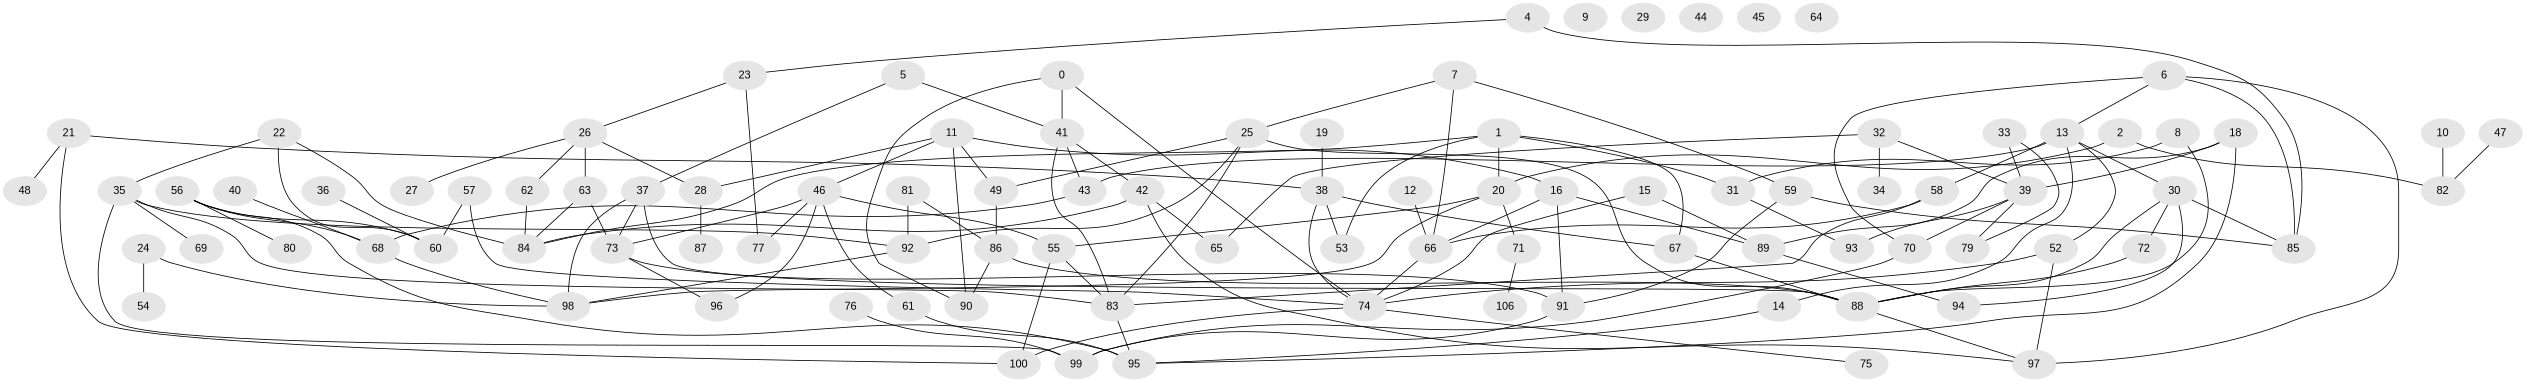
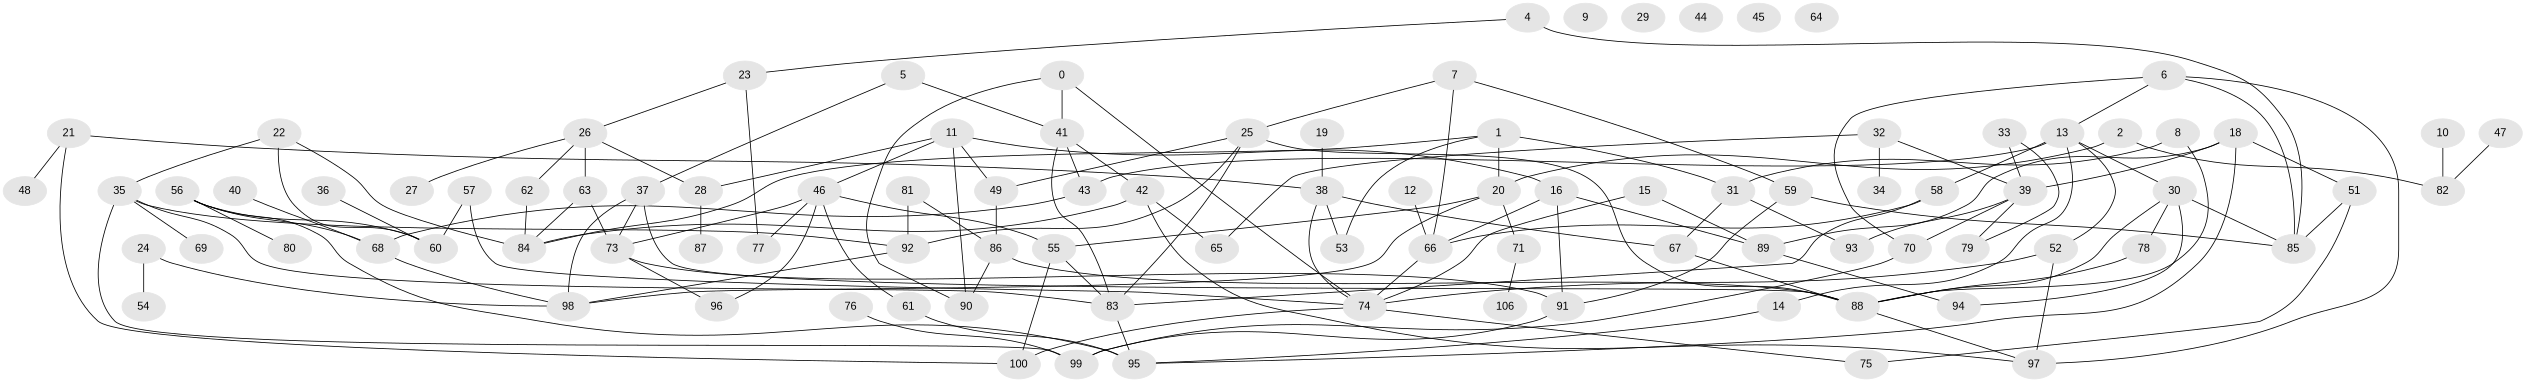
edge "1" -- "67": now "31" -- "67"
node "51": added
node "72": label "72" -> "78"
